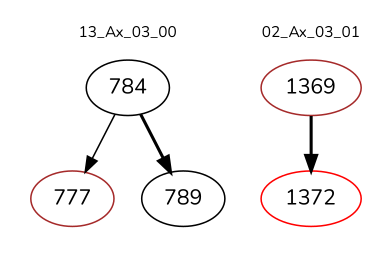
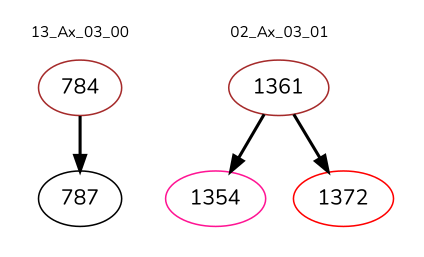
node "784": color black -> brown
node "1369": label "1369" -> "1361"
node "777": removed
node "789": label "789" -> "787"
node "1354": added
